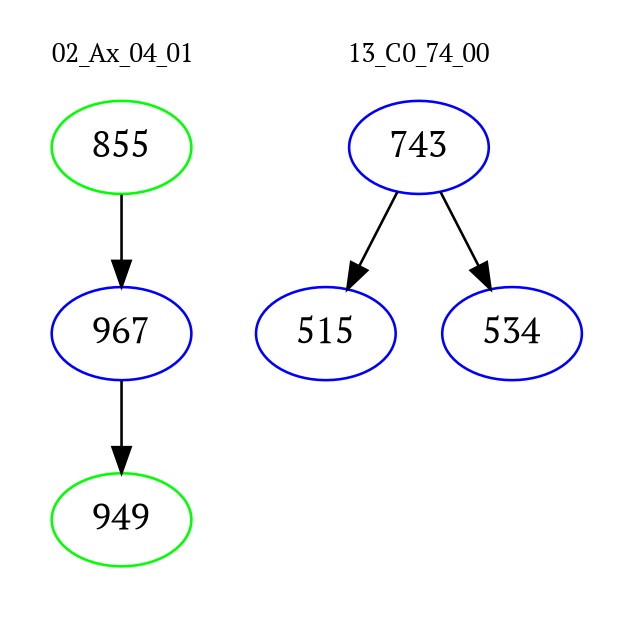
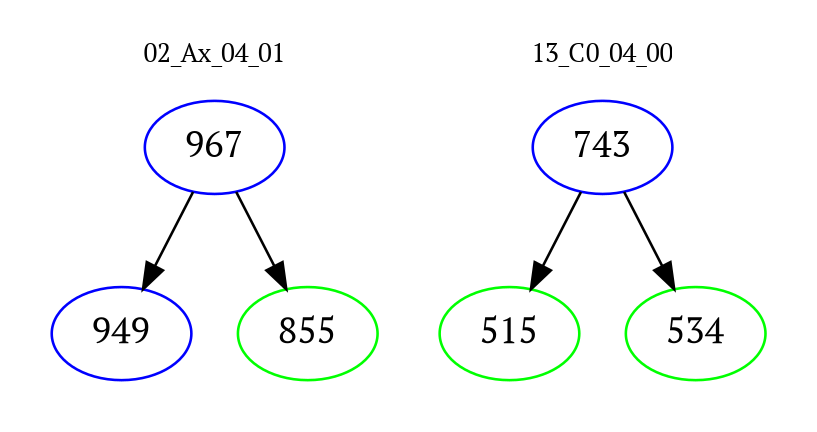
cluster "13_C0_74_00": label "13_C0_74_00" -> "13_C0_04_00"
edge "855" -> "967": reversed
node "515": color blue -> green
node "534": color blue -> green
node "949": color green -> blue
